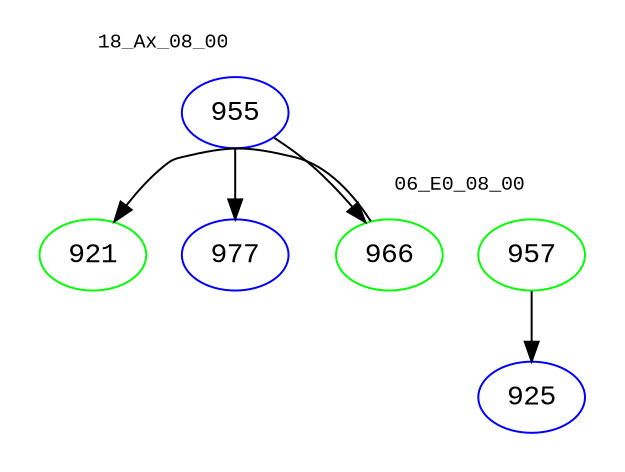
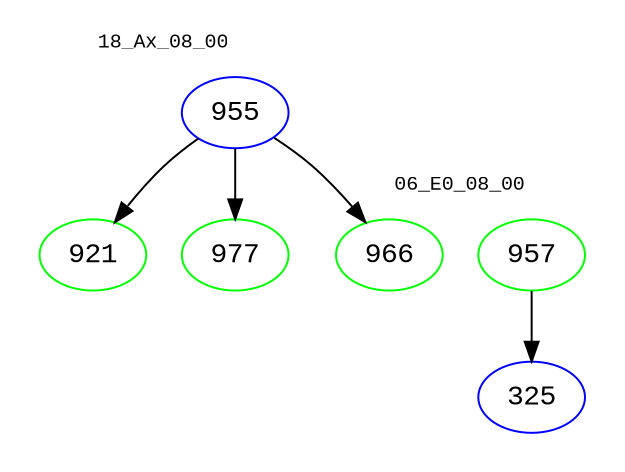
edge "966" -> "921": now "955" -> "921"
node "977": color blue -> green
node "925": label "925" -> "325"
